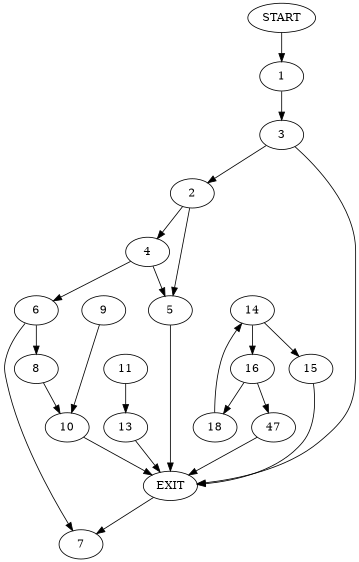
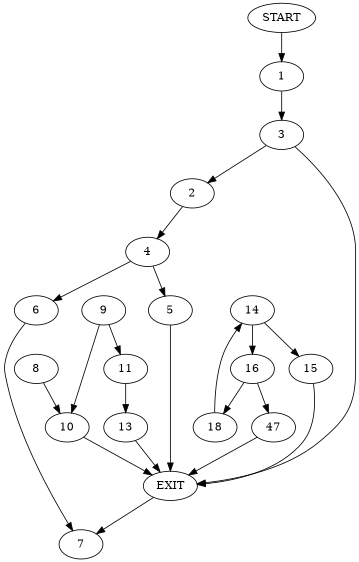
edge "2" -> "5": removed
edge "6" -> "8": removed
edge "9" -> "11": added
